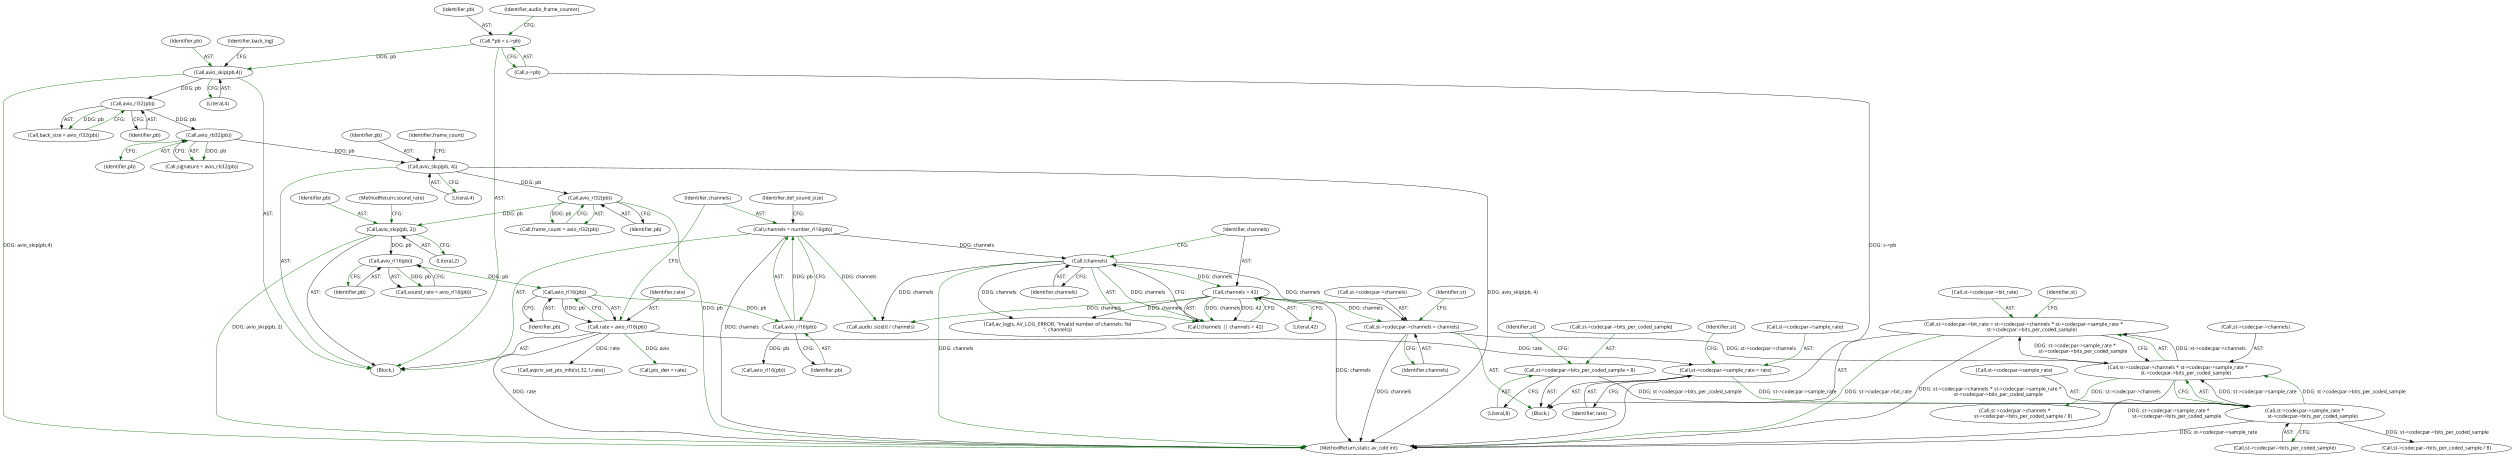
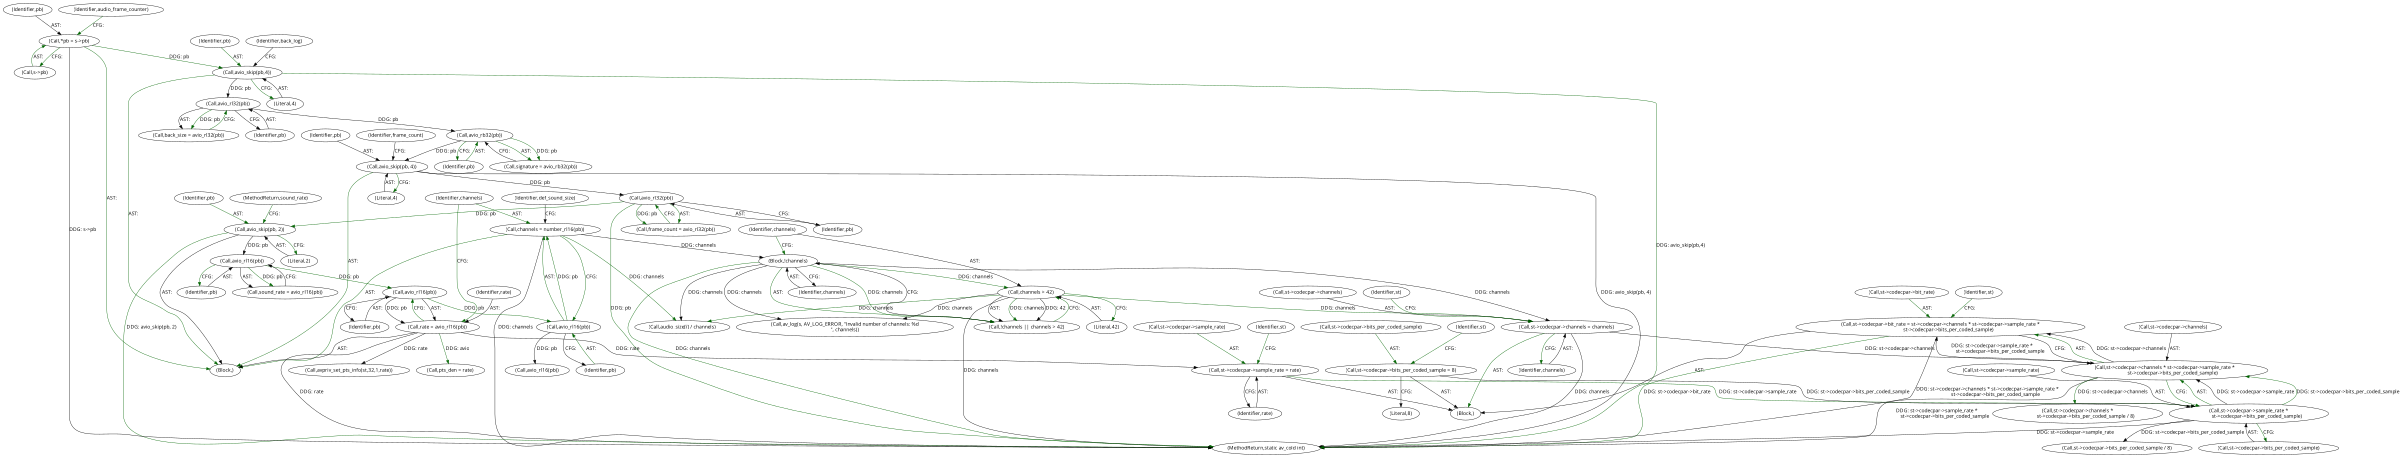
edge "(Call,s->pb)" -> "(MethodReturn,static av_cold int)": now "(Call,*pb = s->pb)" -> "(MethodReturn,static av_cold int)"
node "(Call,!channels)": label "(Call,!channels)" -> "(Block,!channels)"
edge "(Literal,8)" -> "(Call,st->codecpar->bits_per_coded_sample = 8)": removed, label "AST:"
